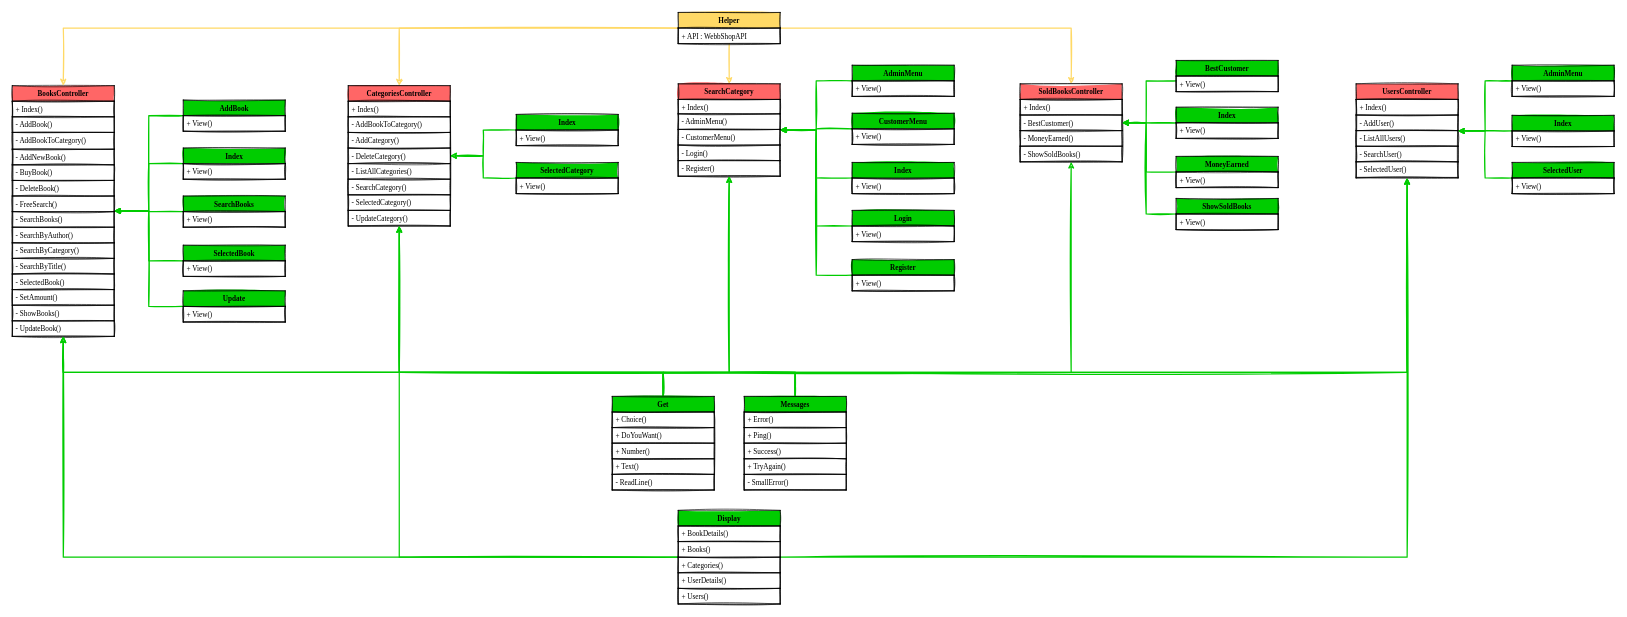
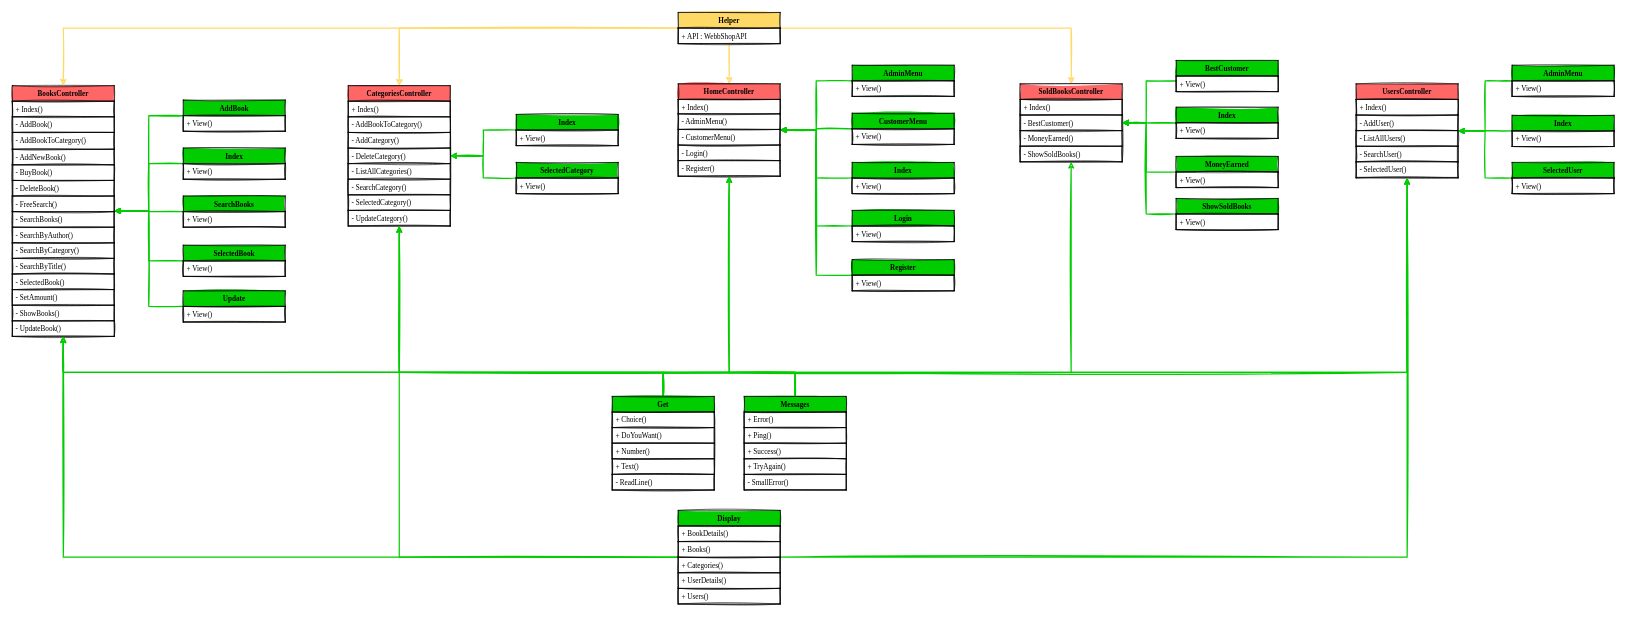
node "SearchCategory": label "SearchCategory" -> "HomeController"
